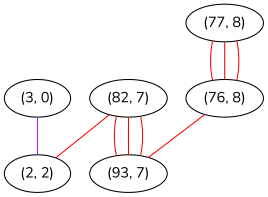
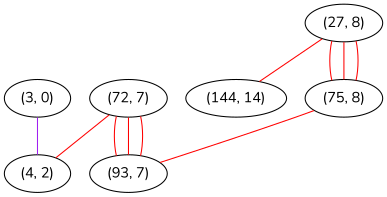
node "(77, 8)": label "(77, 8)" -> "(27, 8)"
node "(82, 7)": label "(82, 7)" -> "(72, 7)"
node "(76, 8)": label "(76, 8)" -> "(75, 8)"
node "(144, 14)": added
node "(2, 2)": label "(2, 2)" -> "(4, 2)"
